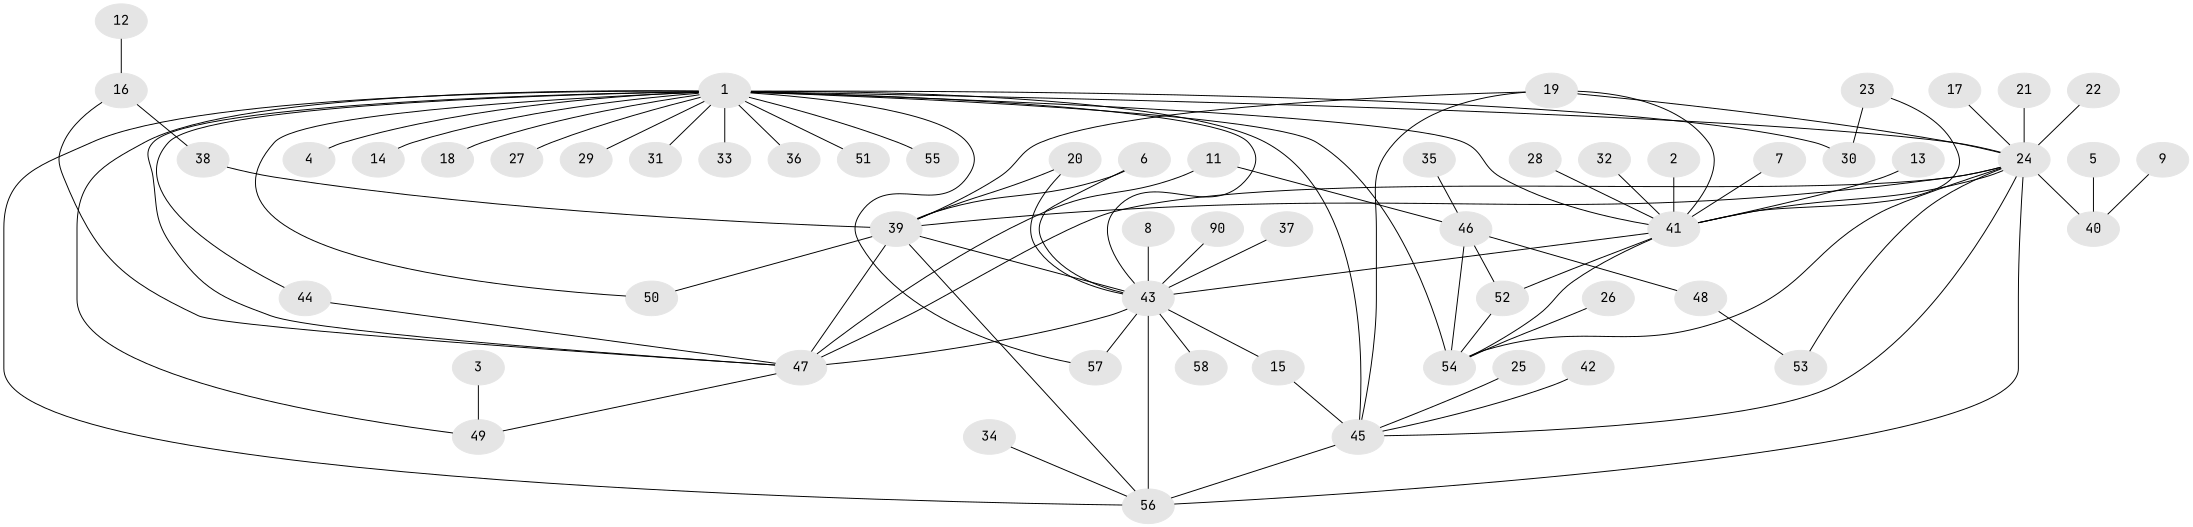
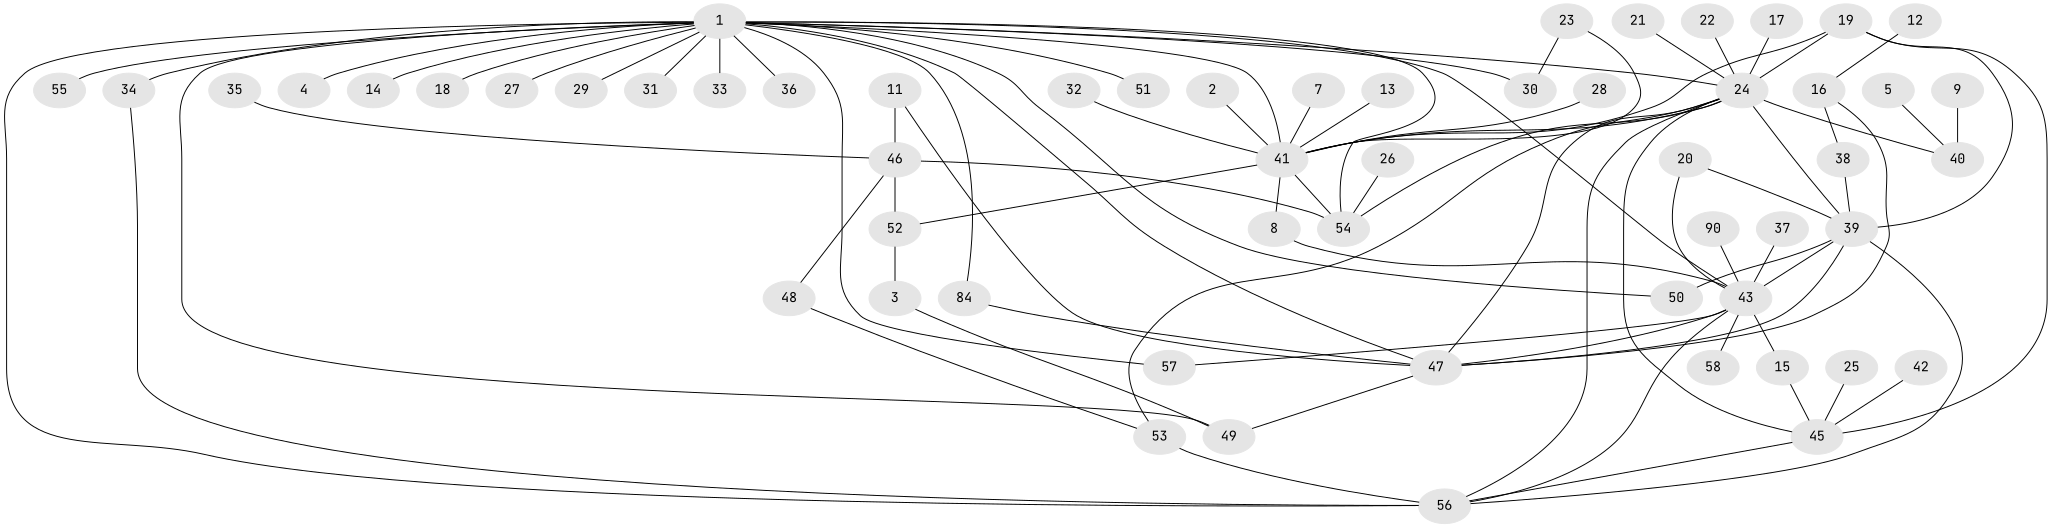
edge "1" -- "45": now "1" -- "34"
node "6": removed
edge "41" -- "43": now "41" -- "8"
node "44": label "44" -> "84"
edge "52" -- "54": now "52" -- "3"
edge "53" -- "56": added
